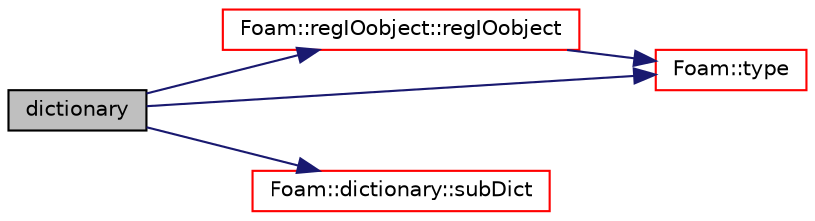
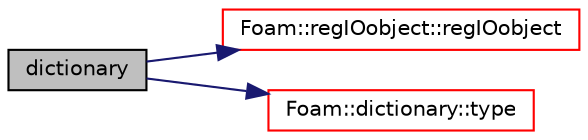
node "Foam::type": removed
node "Foam::dictionary::subDict": label "Foam::dictionary::subDict" -> "Foam::dictionary::type"
